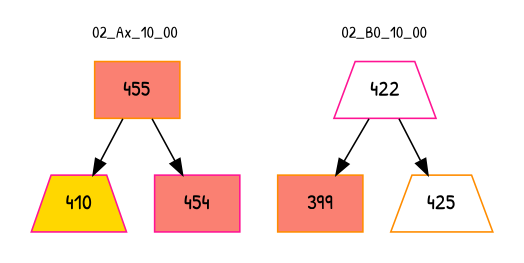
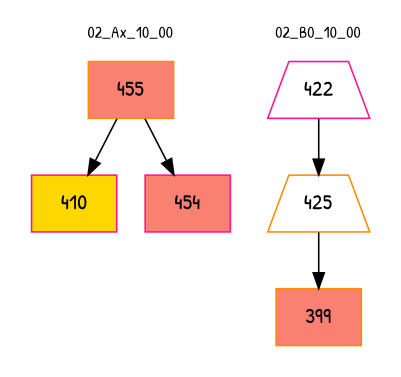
edge "422" -> "399": now "425" -> "399"
node "410": shape trapezium -> box
